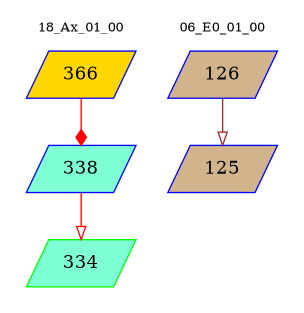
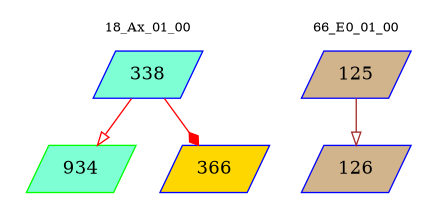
cluster "06_E0_01_00": label "06_E0_01_00" -> "66_E0_01_00"
edge "366" -> "338": reversed
edge "126" -> "125": reversed
node "334": label "334" -> "934"
